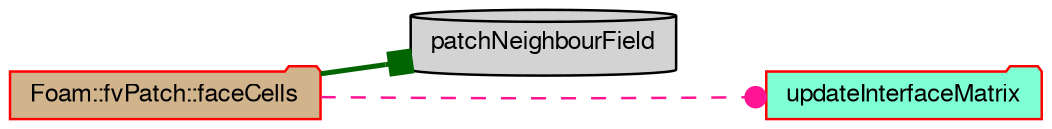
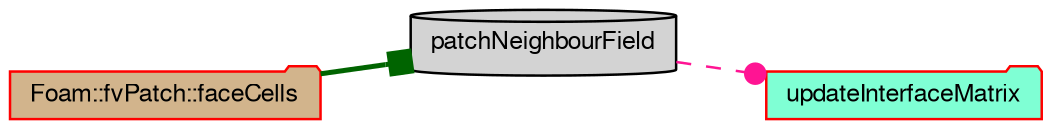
edge "Foam::fvPatch::faceCells" -> "updateInterfaceMatrix": now "patchNeighbourField" -> "updateInterfaceMatrix"
